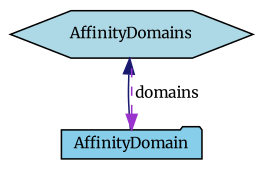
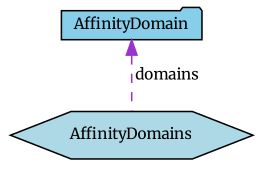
edge "AffinityDomain" -> "AffinityDomains": removed
